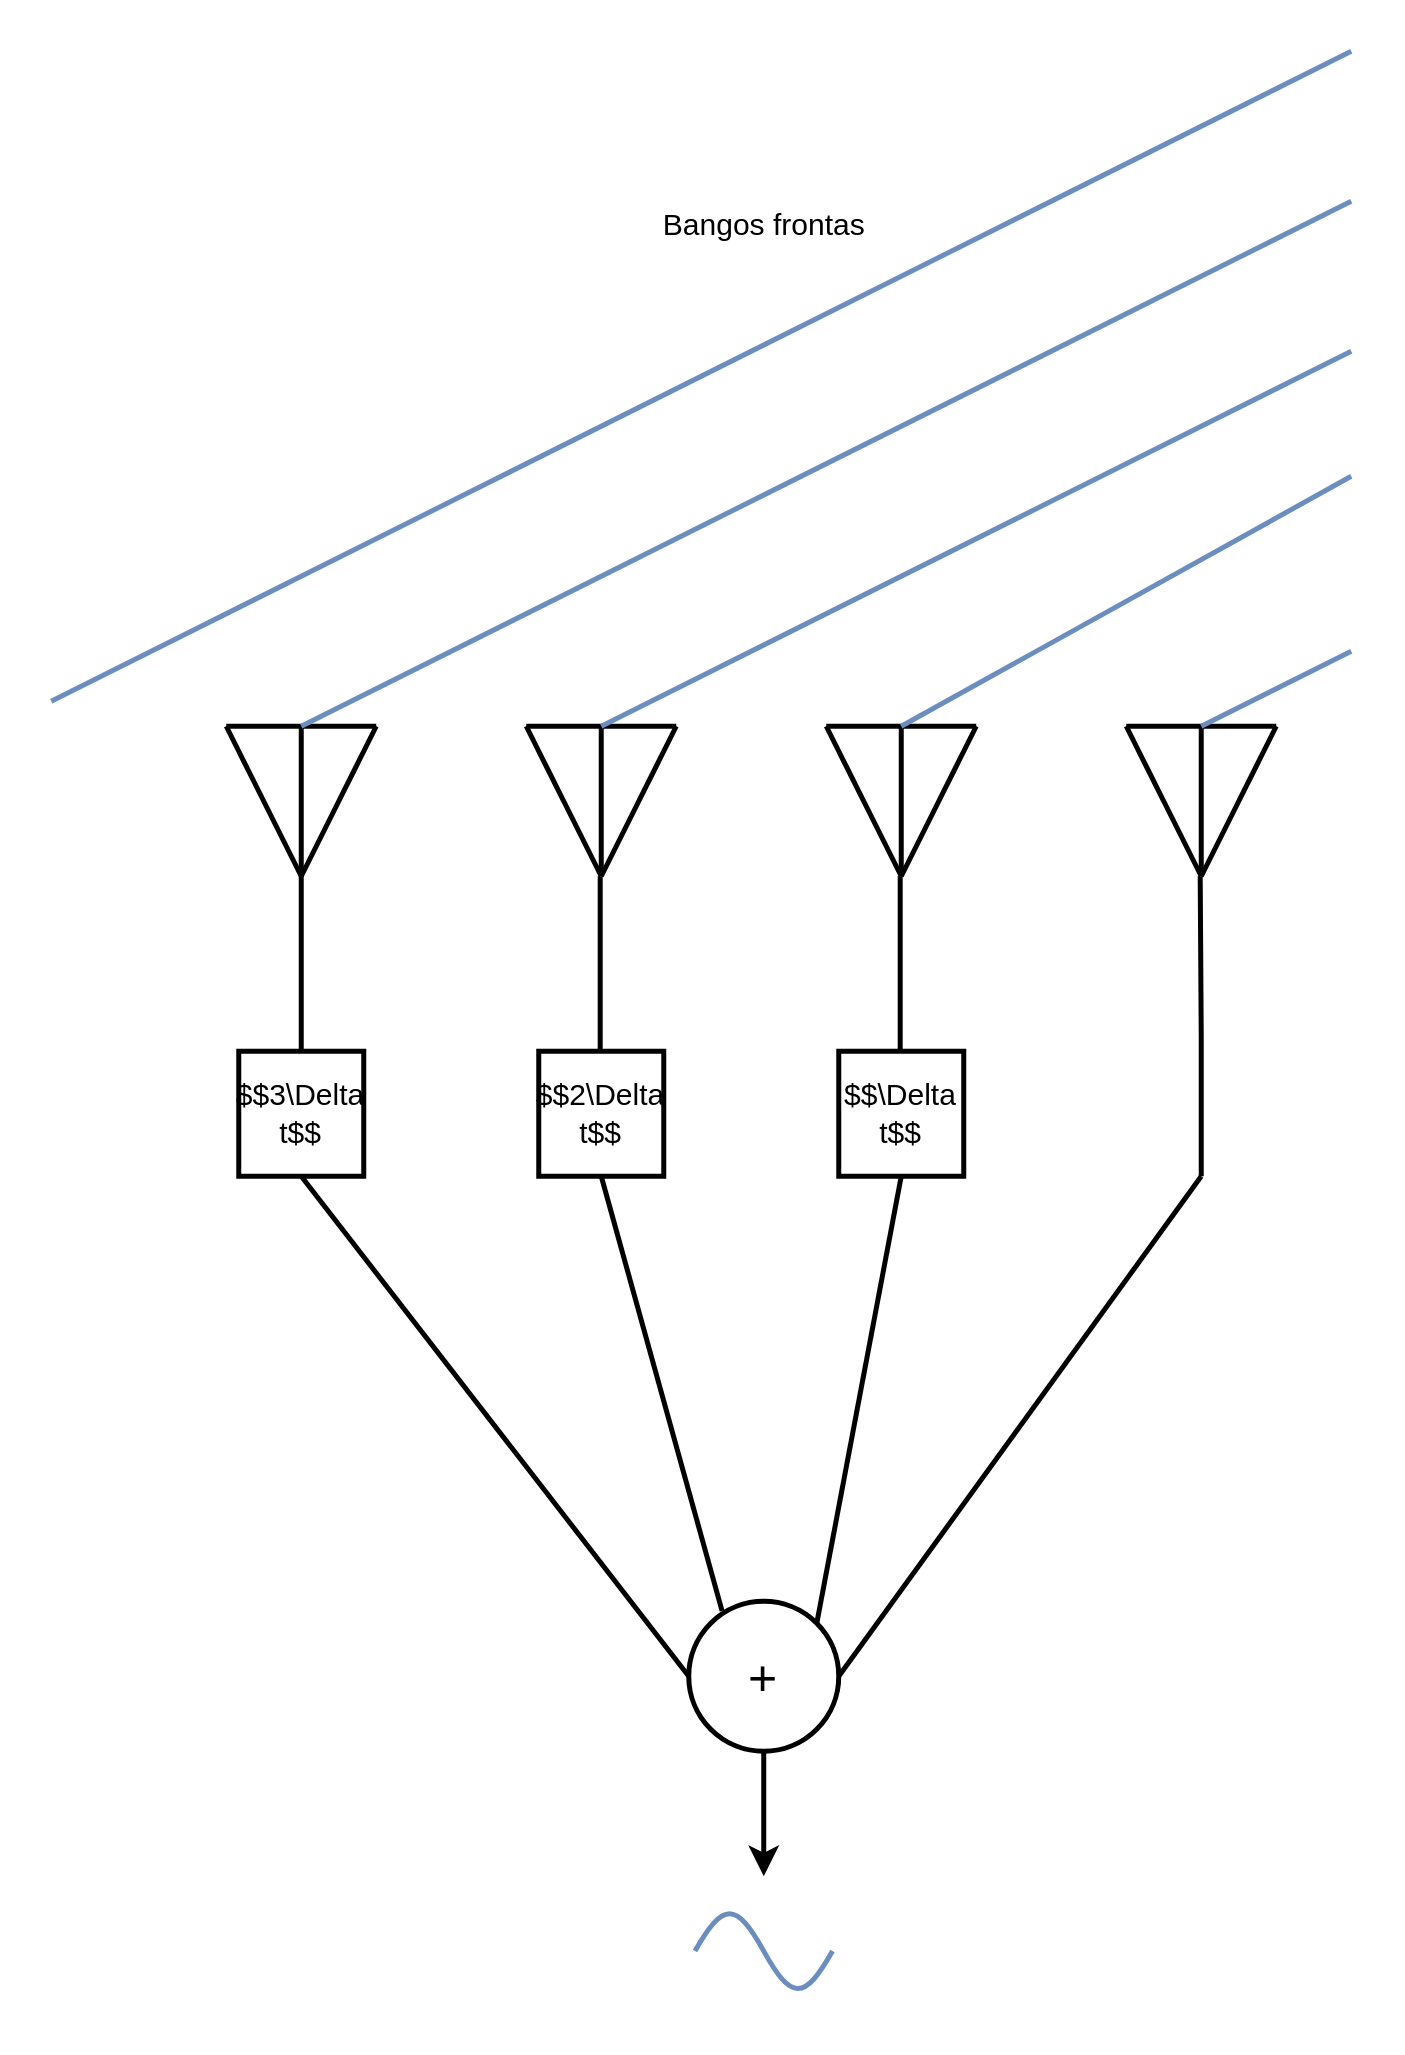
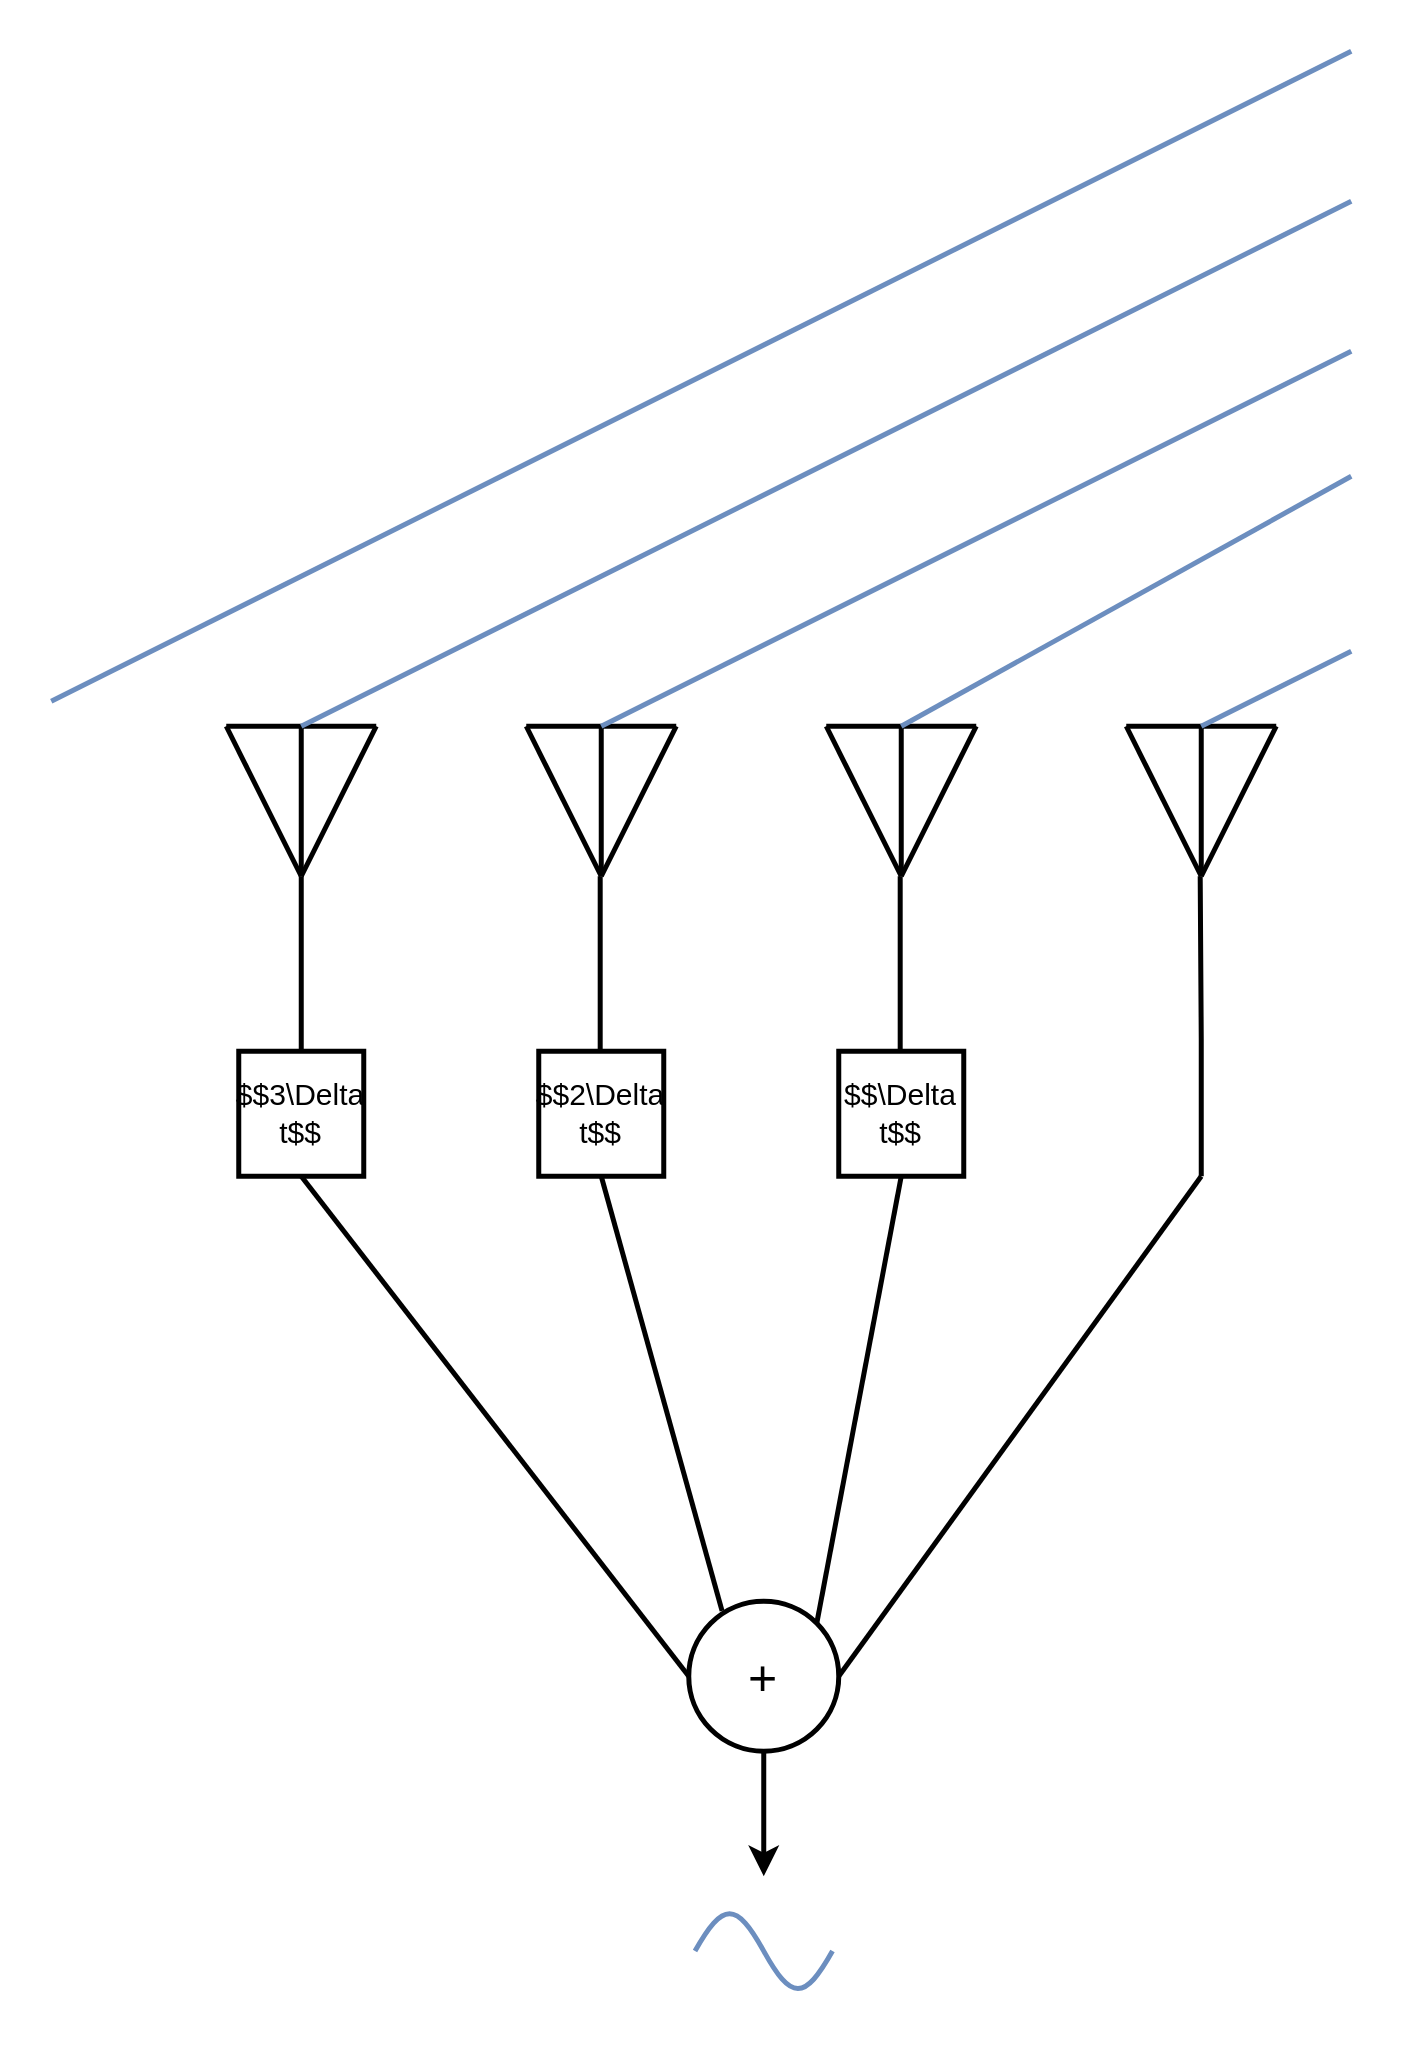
node "Bangos frontas": removed
